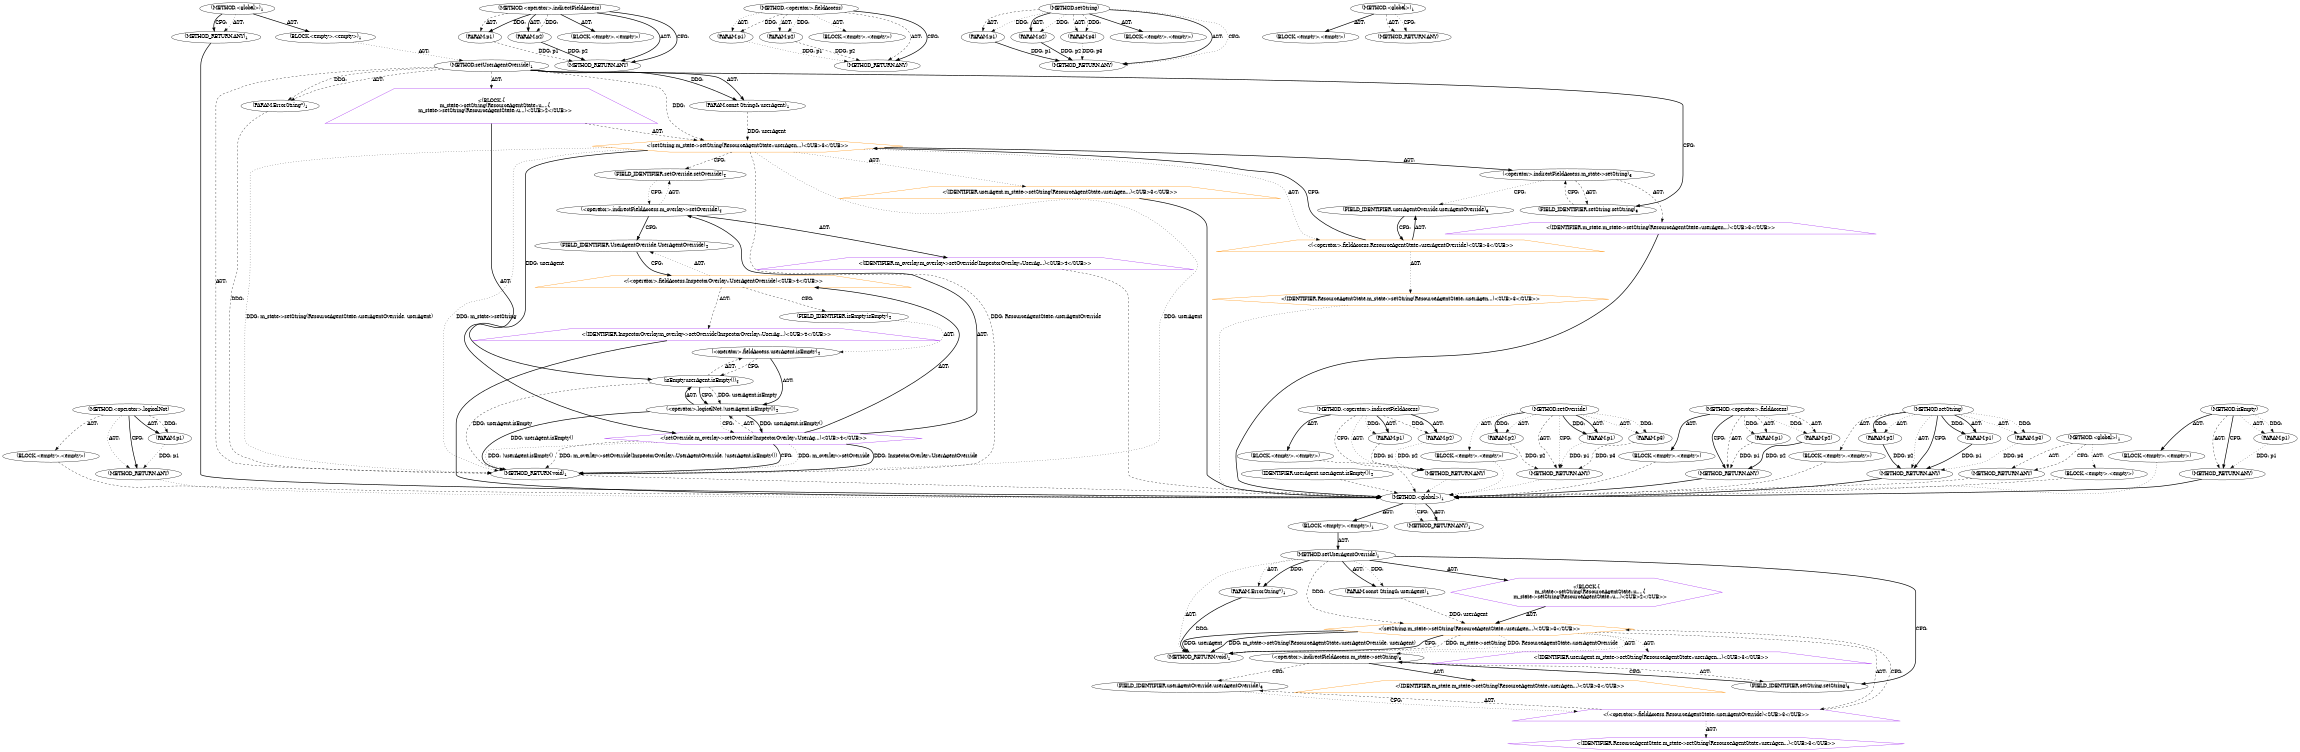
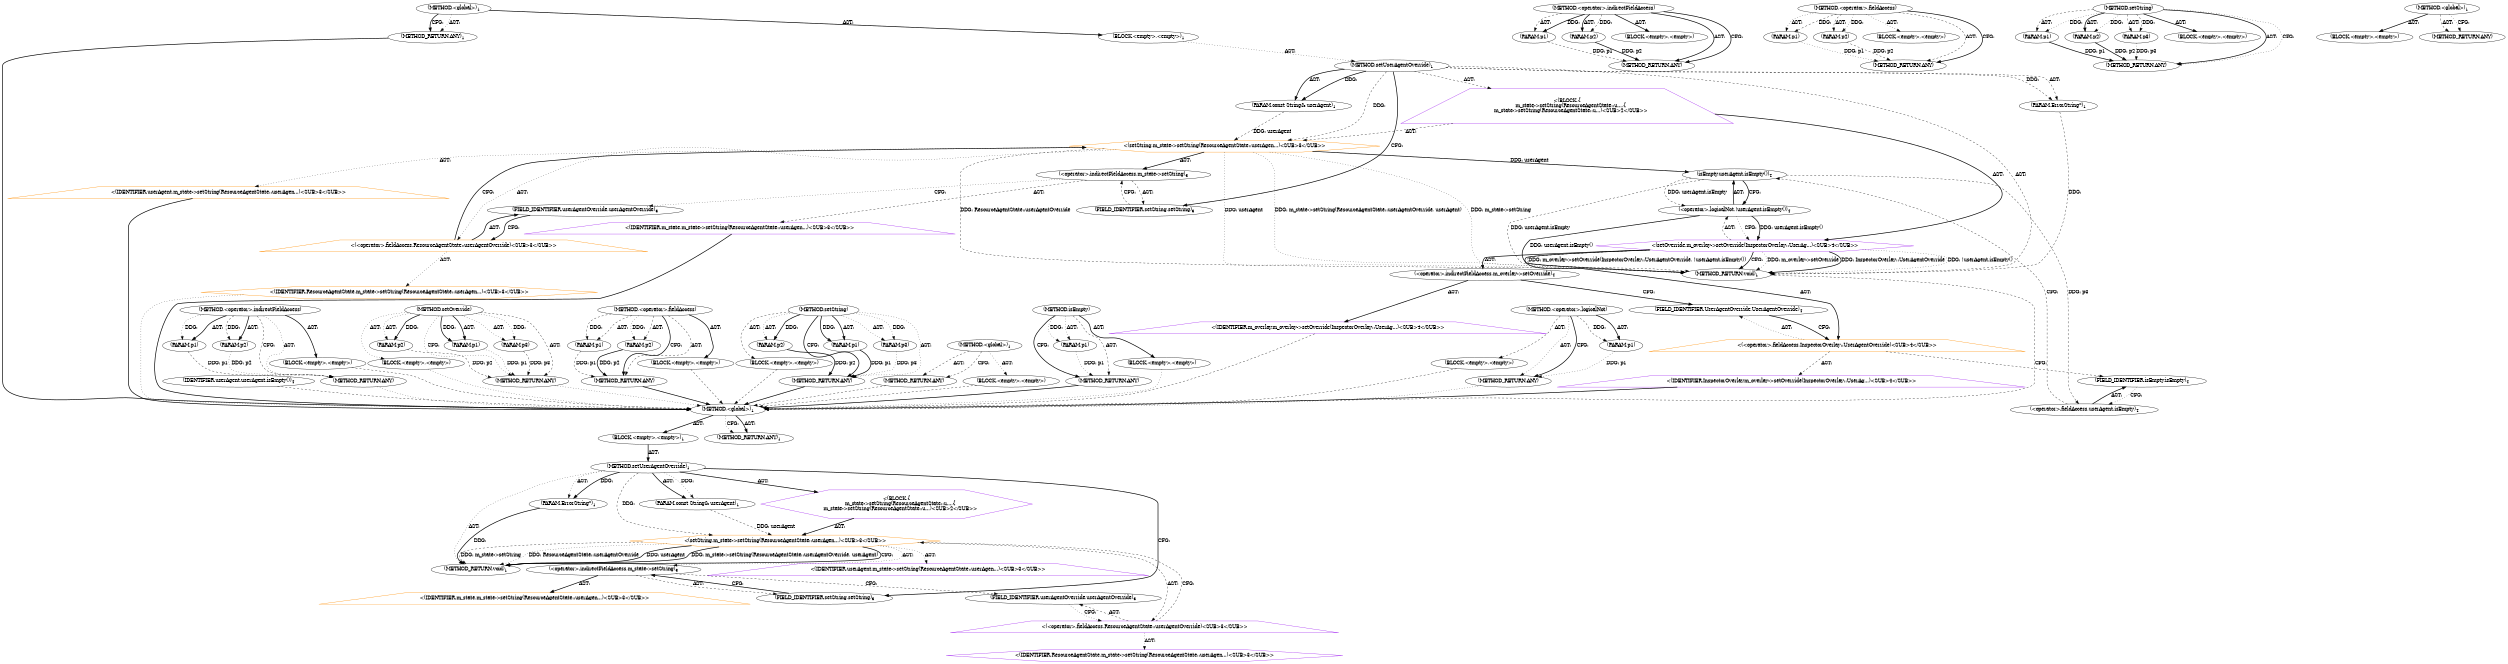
node "(FIELD_IDENTIFIER,setOverride,setOverride)": removed
edge "(FIELD_IDENTIFIER,isEmpty,isEmpty)" -> "(<operator>.fieldAccess,userAgent.isEmpty)": label "AST: " -> "CFG: "
edge "(isEmpty,userAgent.isEmpty())" -> "(<operator>.fieldAccess,userAgent.isEmpty)": label "AST: " -> "DDG: p3"
edge "(<operator>.fieldAccess,userAgent.isEmpty)" -> "(<operator>.logicalNot,!userAgent.isEmpty())": now "(<operator>.fieldAccess,userAgent.isEmpty)" -> "(FIELD_IDENTIFIER,isEmpty,isEmpty)"
